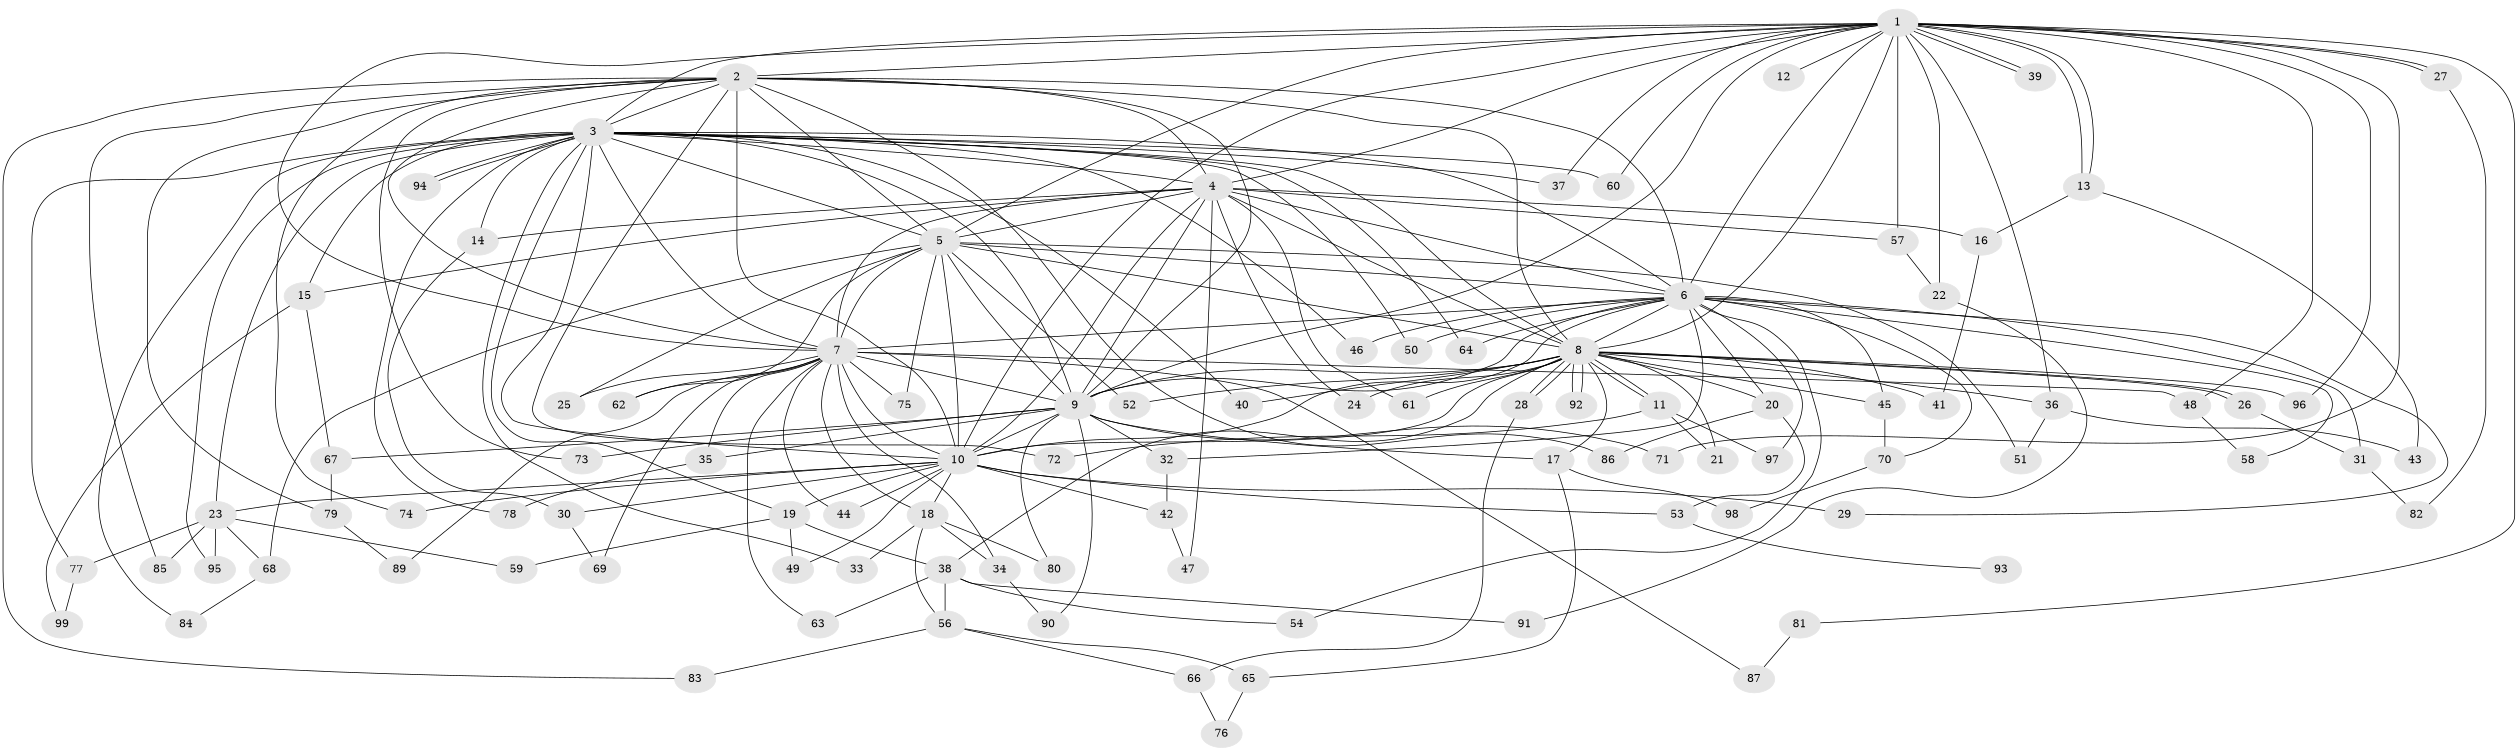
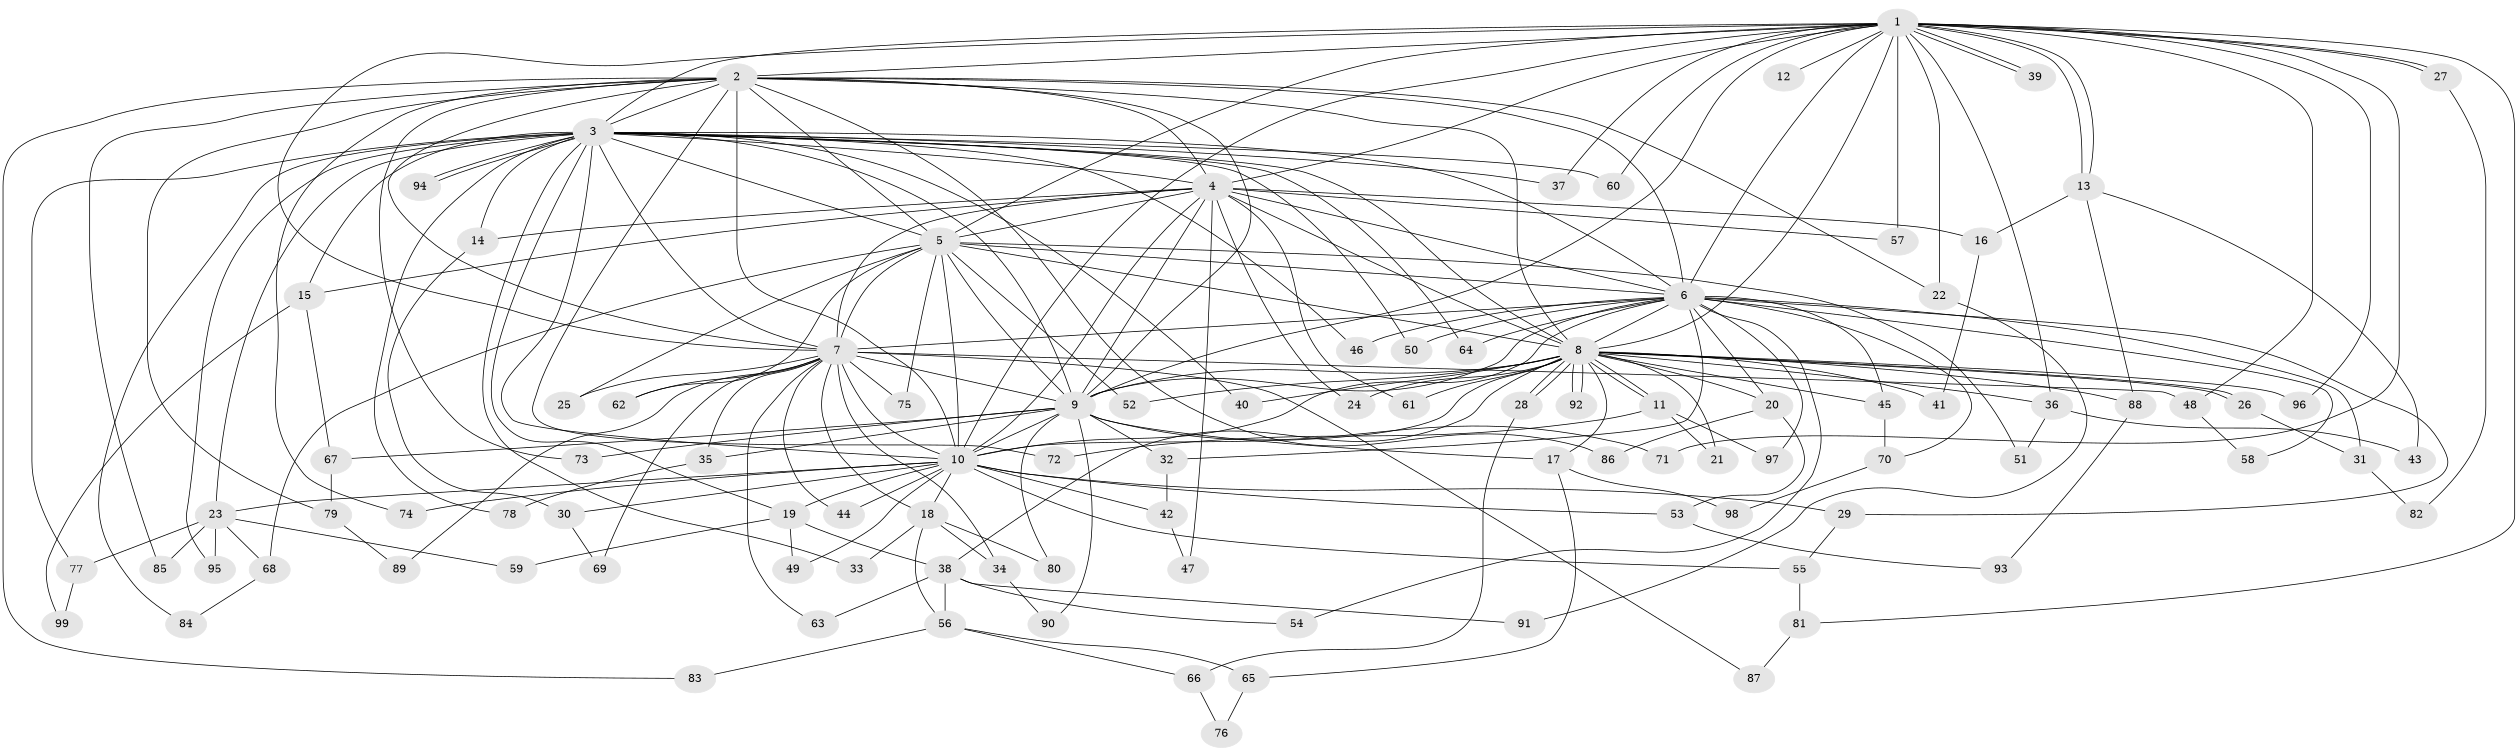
edge "57" -- "22": now "2" -- "22"
node "88": added
node "55": added
